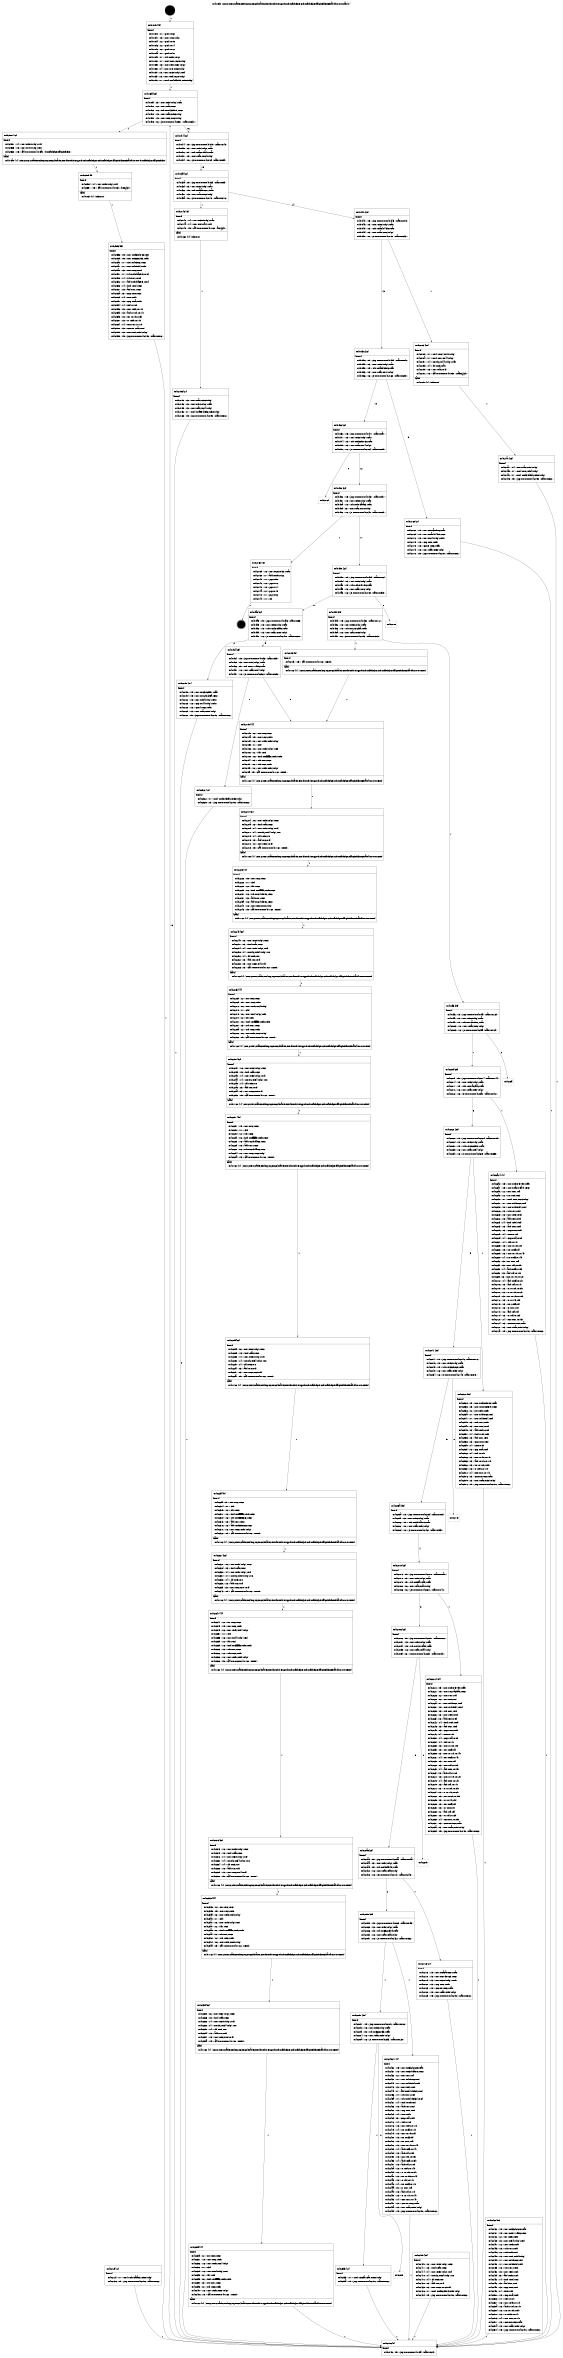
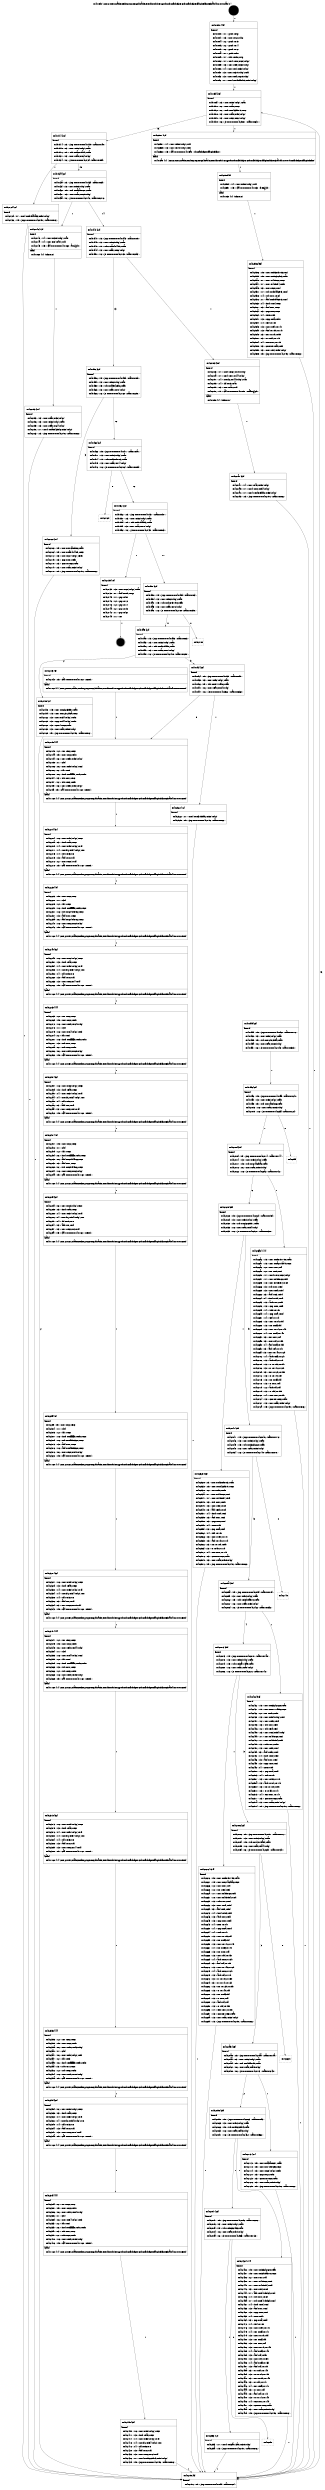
edge "0x401f14 [22]" -> "0x40272f [12]": added, label "1"
edge "0x401fdd [25]" -> "0x4021d3 [5]": removed, label "1"
edge "0x40205a [25]" -> "0x4024c2 [96]": added, label "1"
edge "0x4023df [44]" -> "0x40279c [5]": now "0x4023df [44]" -> "0x40240b [39]"
